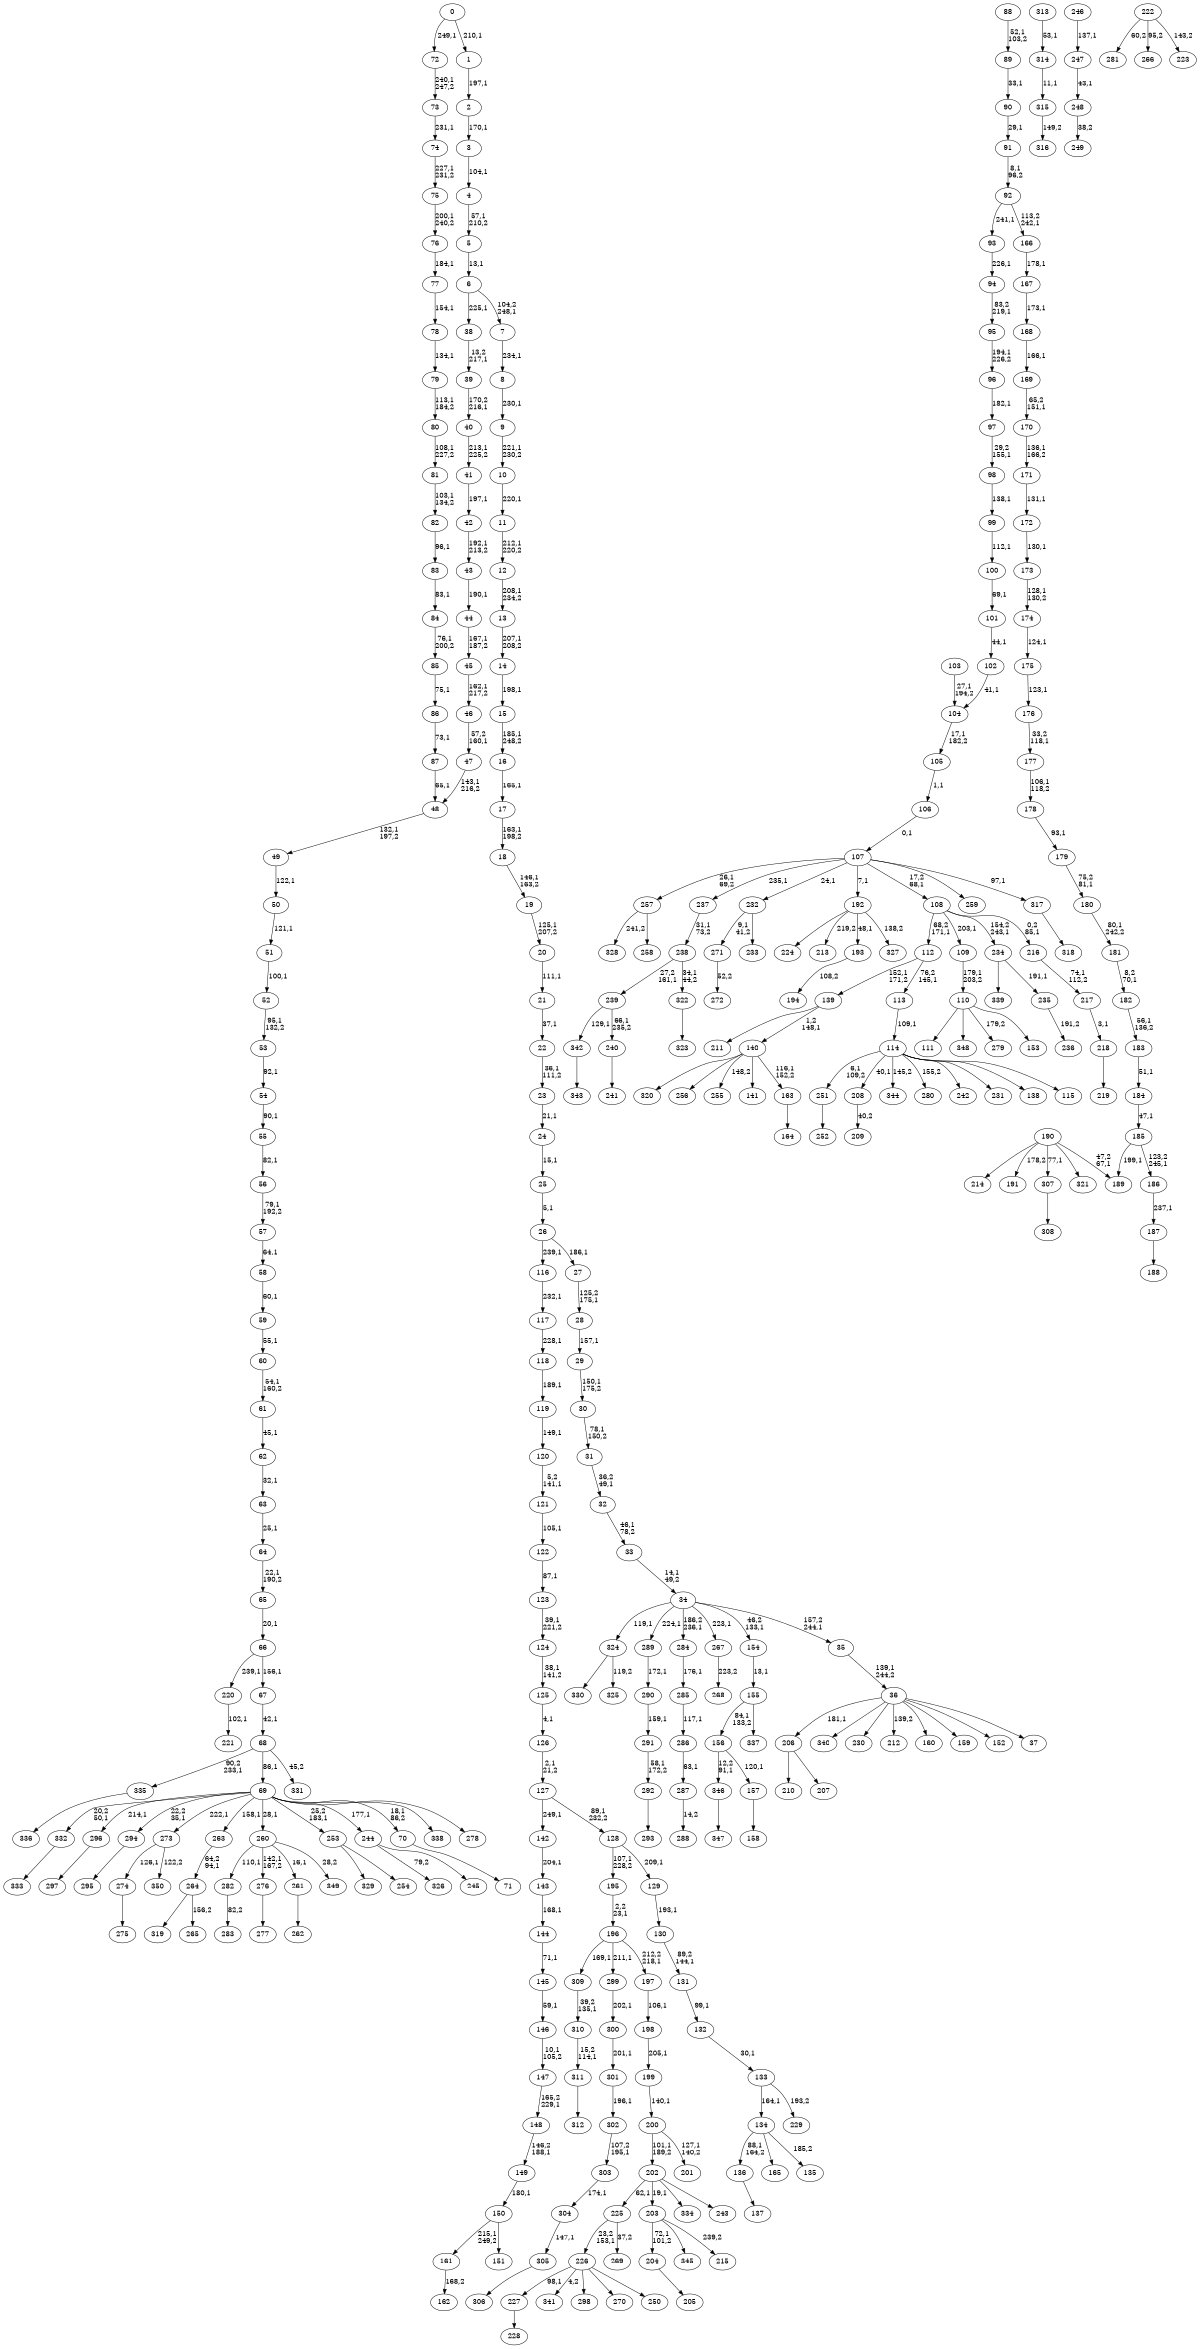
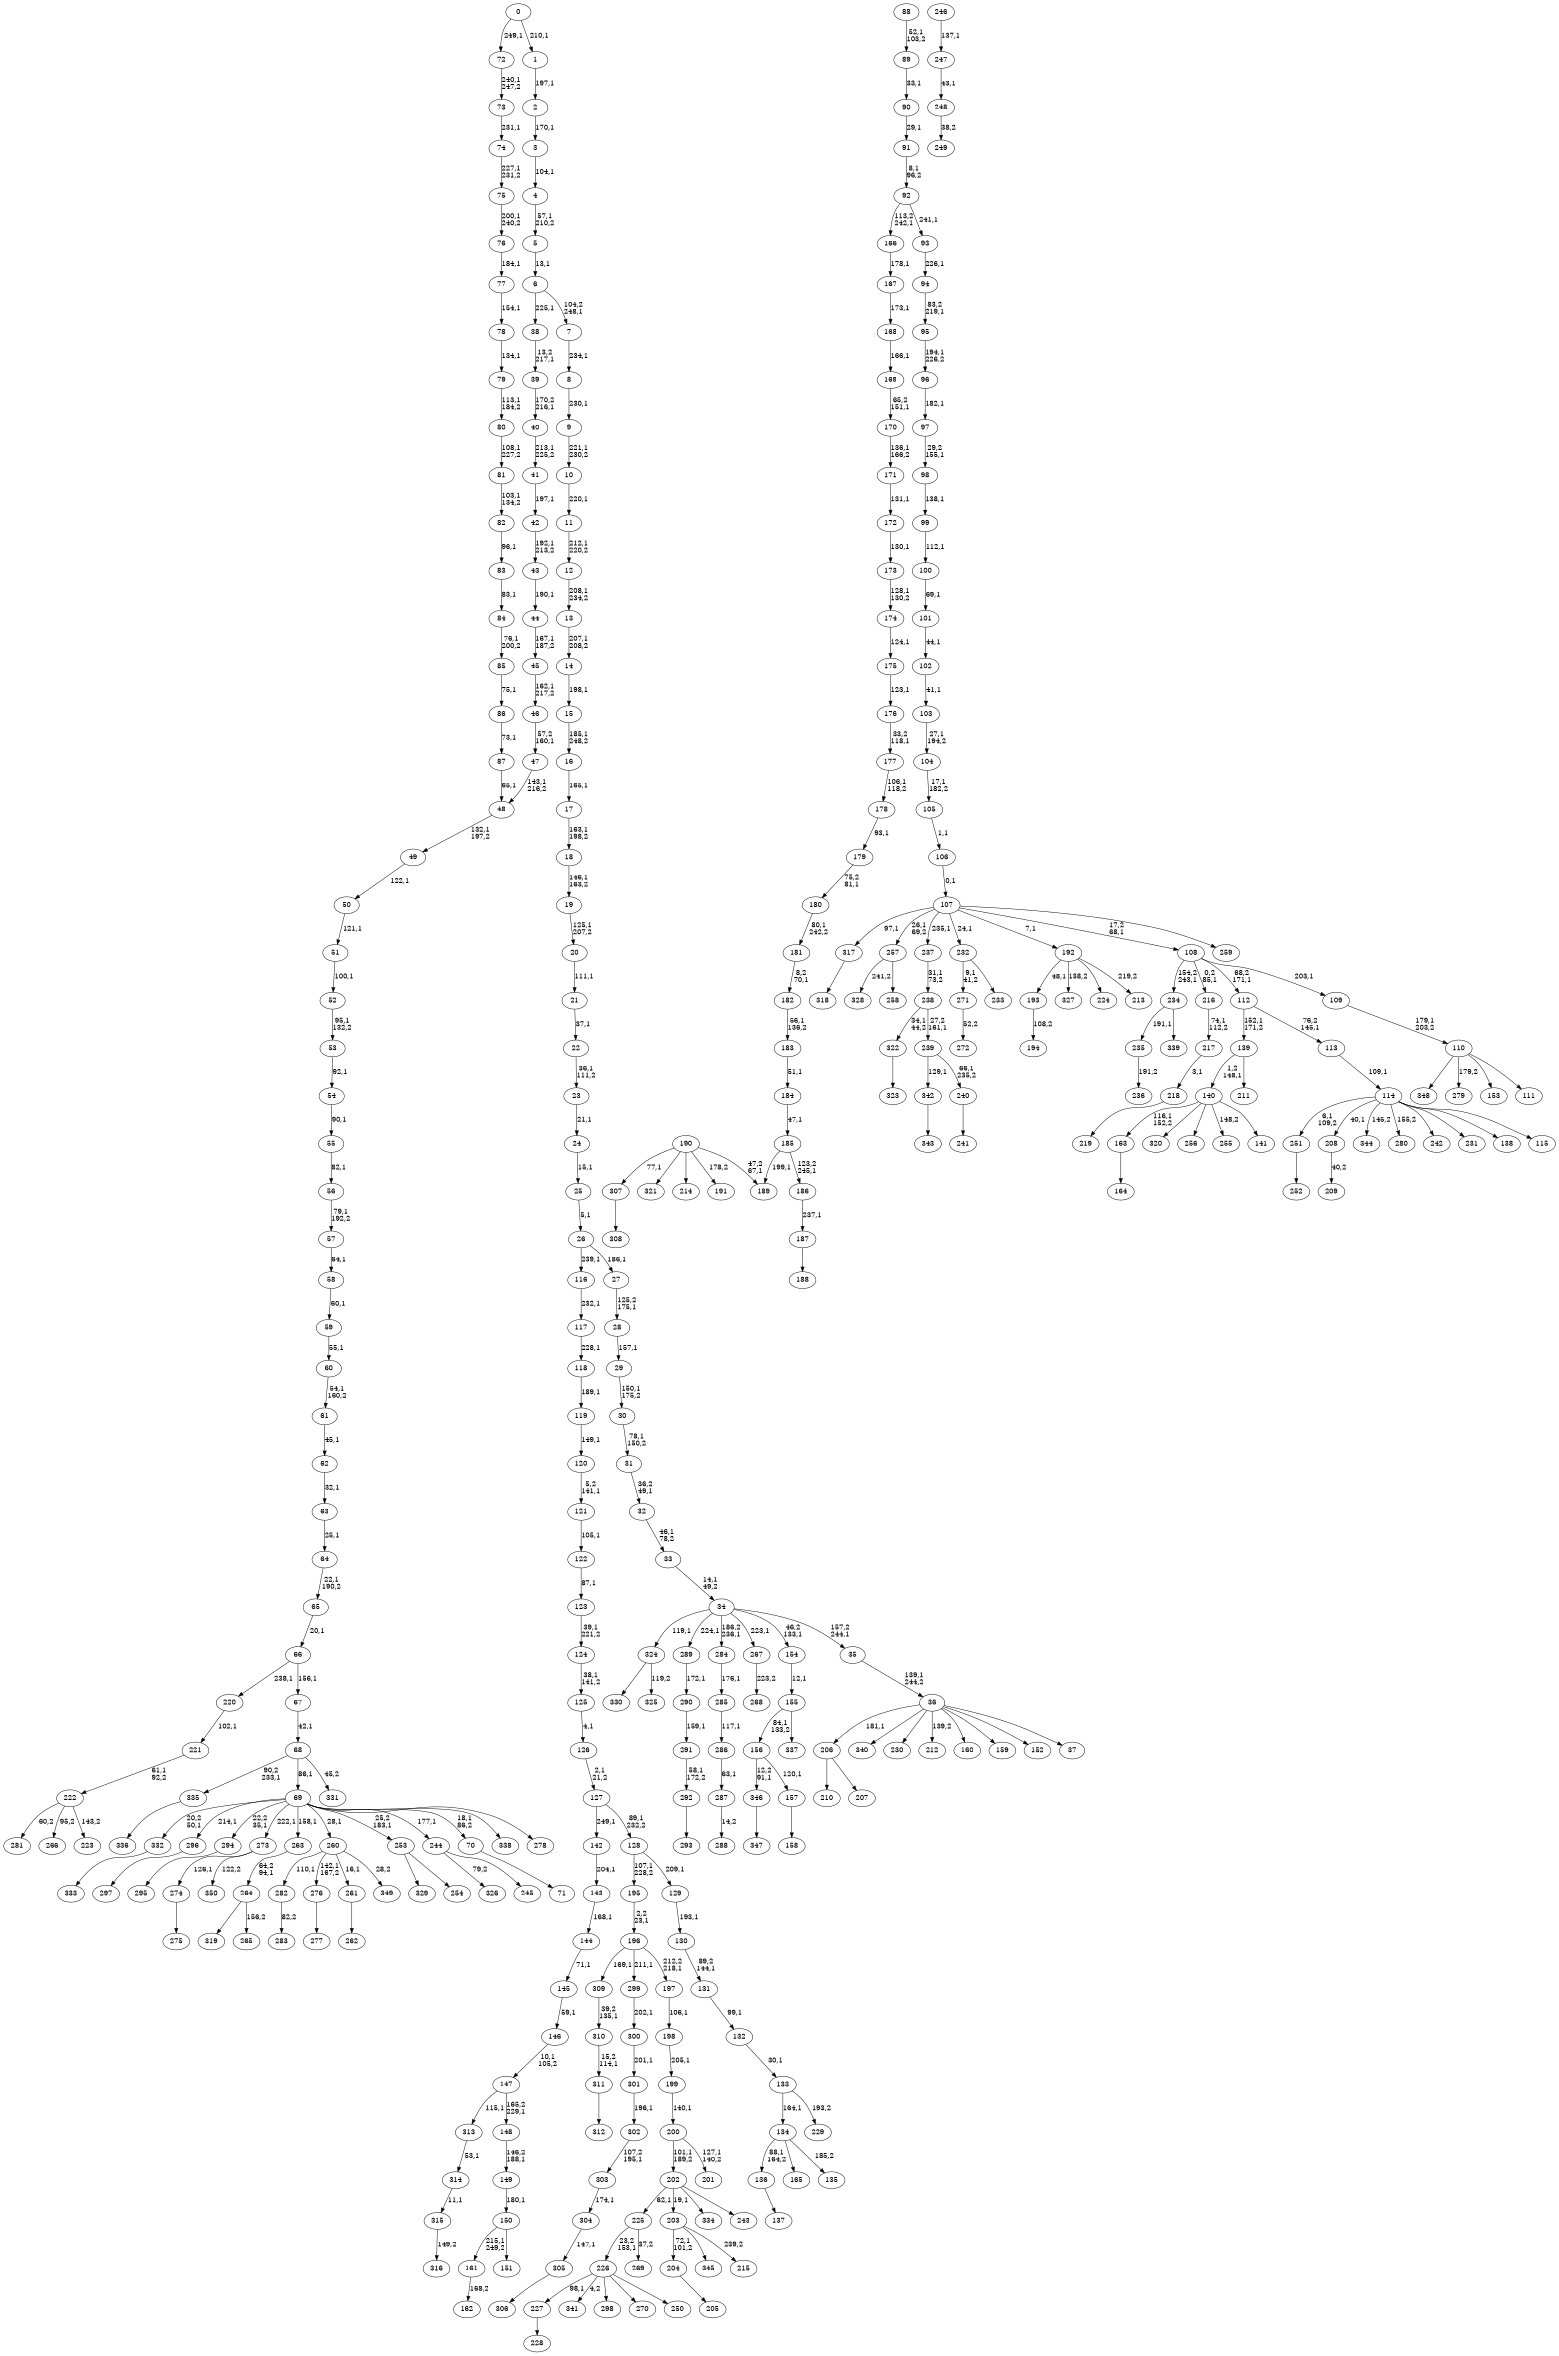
edge "102" -> "104": now "102" -> "103"
edge "66" -> "220": label "239,1" -> "238,1"
edge "154" -> "155": label "13,1" -> "12,1"
edge "221" -> "222": added, label "61,1 92,2"
edge "147" -> "313": added, label "115,1"
